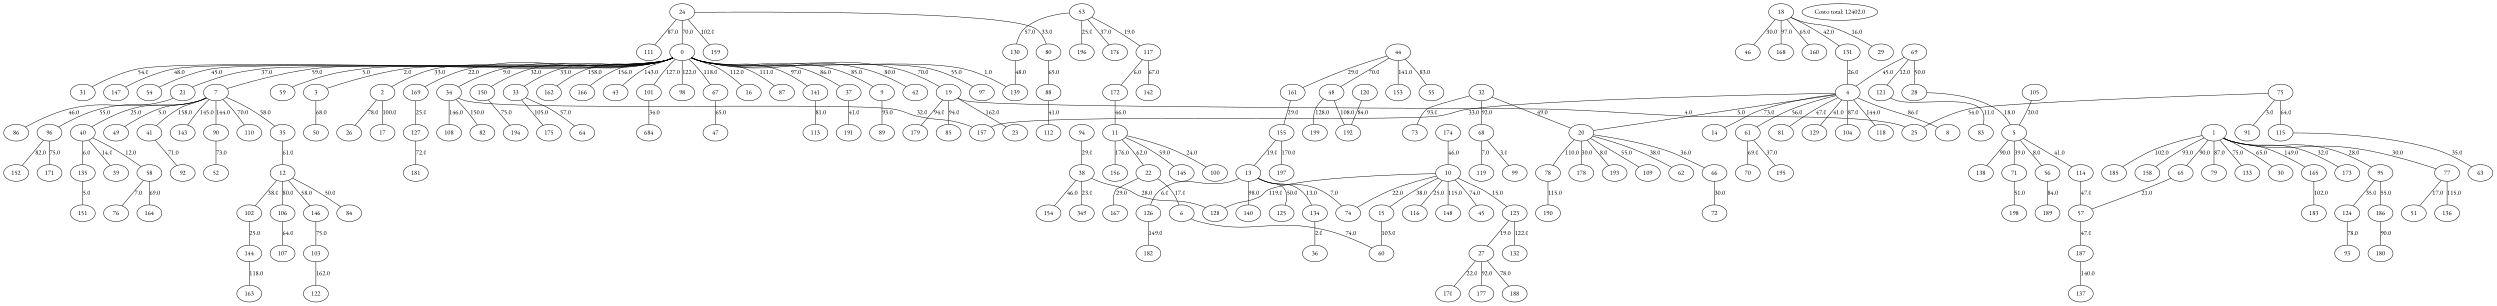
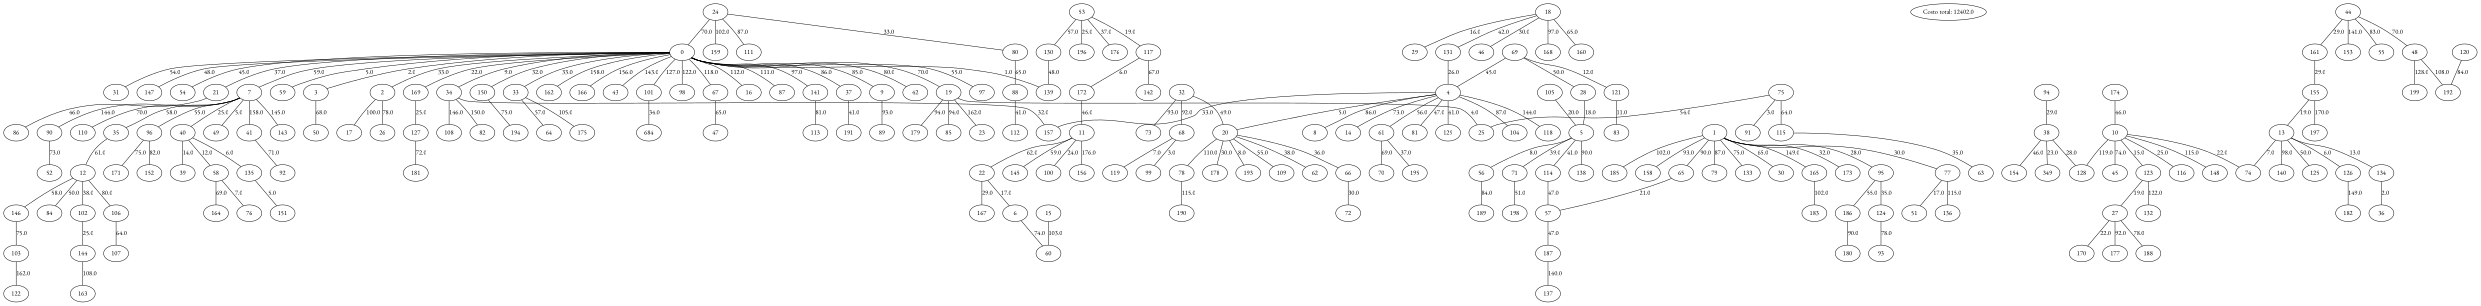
edge "10" -- "15": removed, label "38.0"
edge "144" -- "163": label "118.0" -> "108.0"
